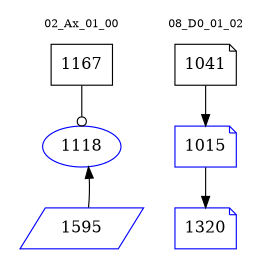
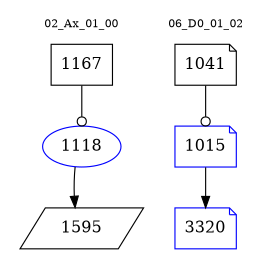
cluster "08_D0_01_02": label "08_D0_01_02" -> "06_D0_01_02"
edge "1041" -> "1015": arrowhead normal -> odot
edge "1595" -> "1118": reversed
node "1595": color blue -> black
node "1320": label "1320" -> "3320"
